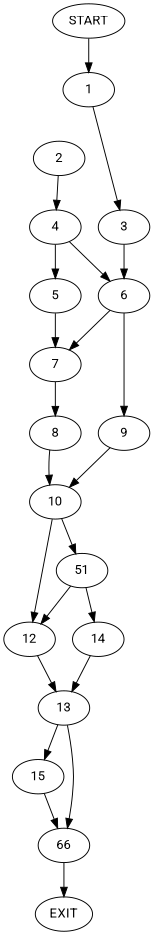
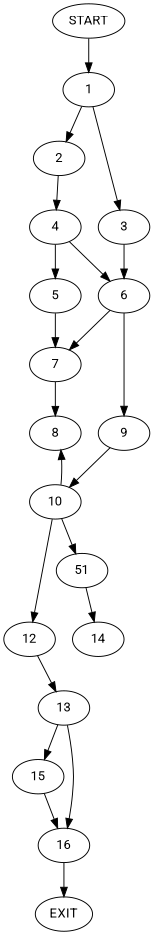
edge "1" -> "2": added
edge "8" -> "10": reversed
edge "51" -> "12": removed
edge "14" -> "13": removed
node "66": label "66" -> "16"
